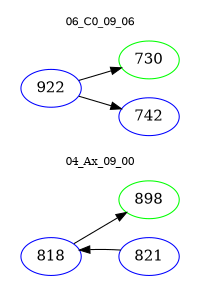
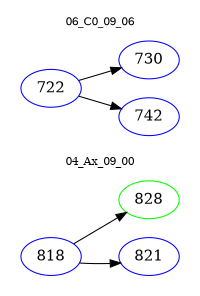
node "730": color green -> blue
node "922": label "922" -> "722"
node "898": label "898" -> "828"
edge "821" -> "818": reversed
